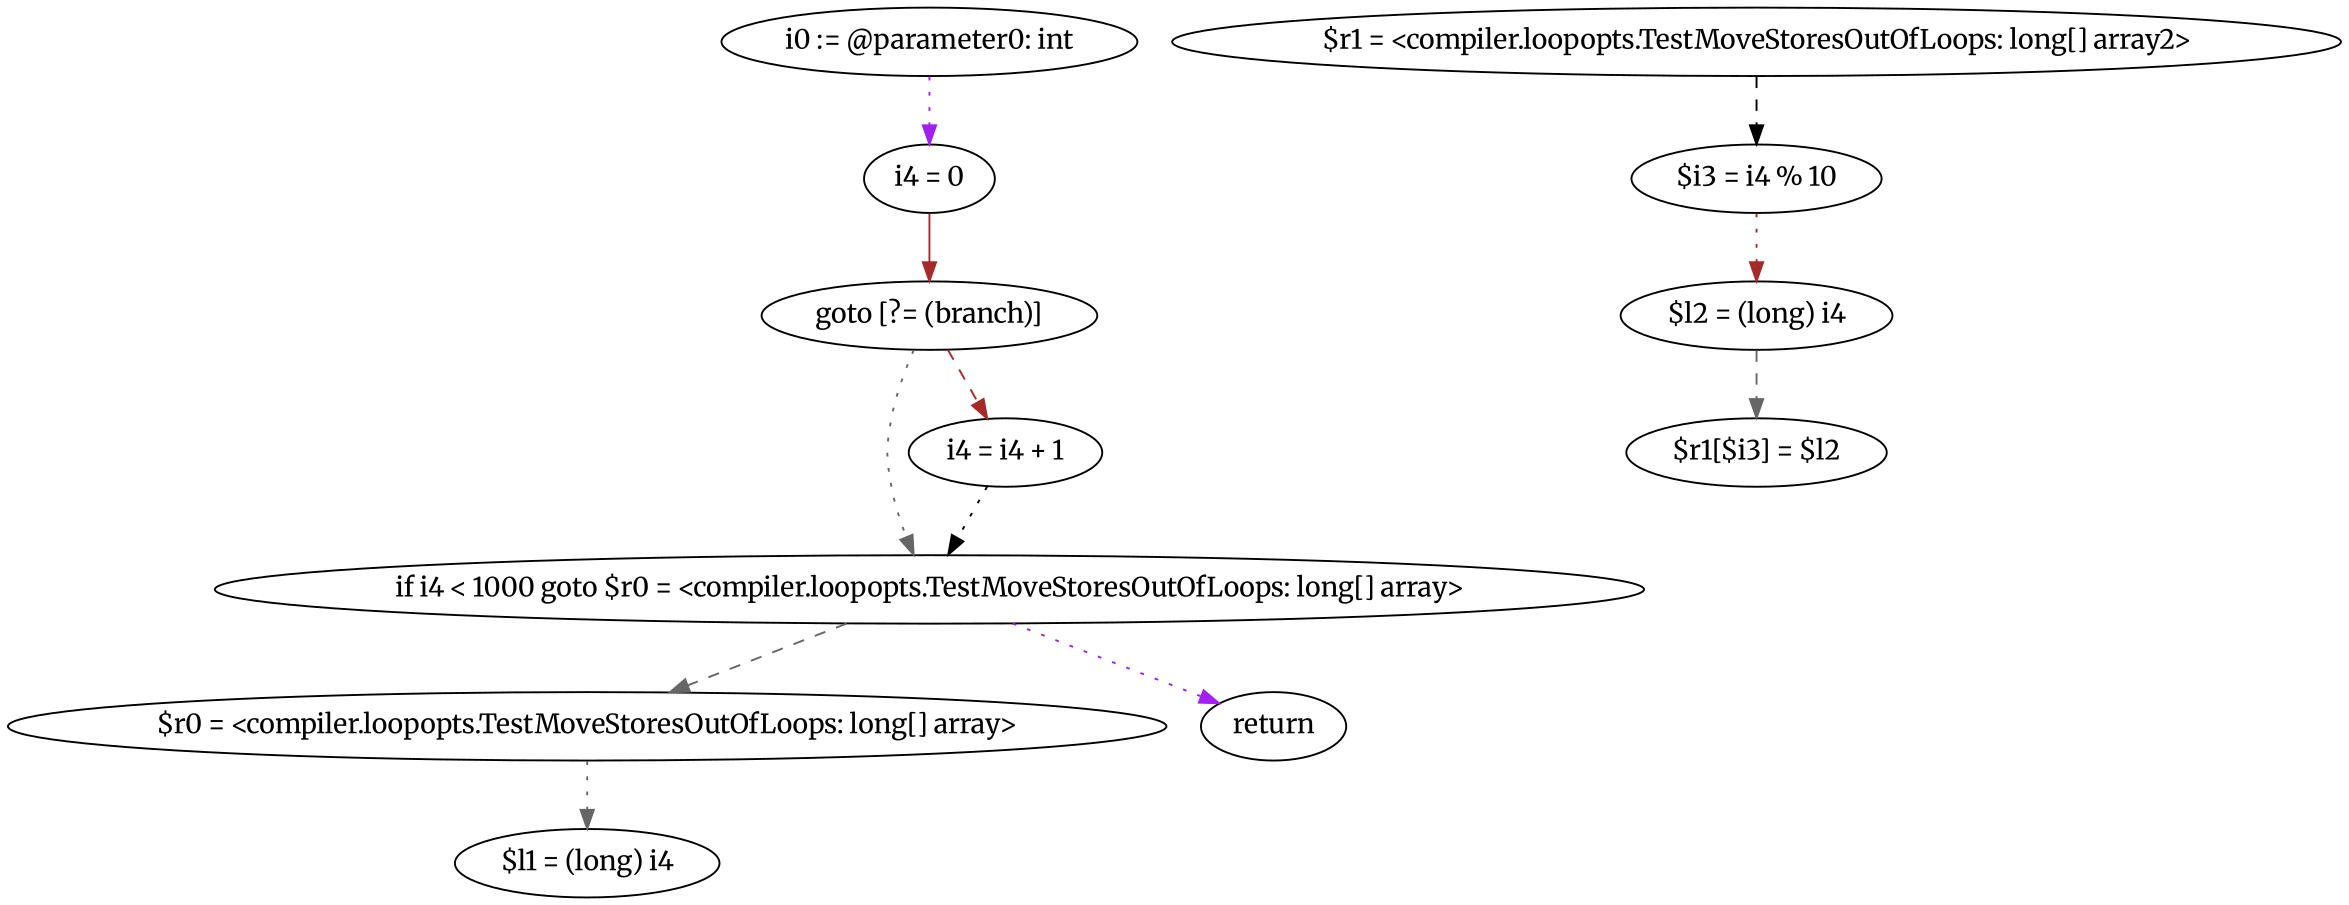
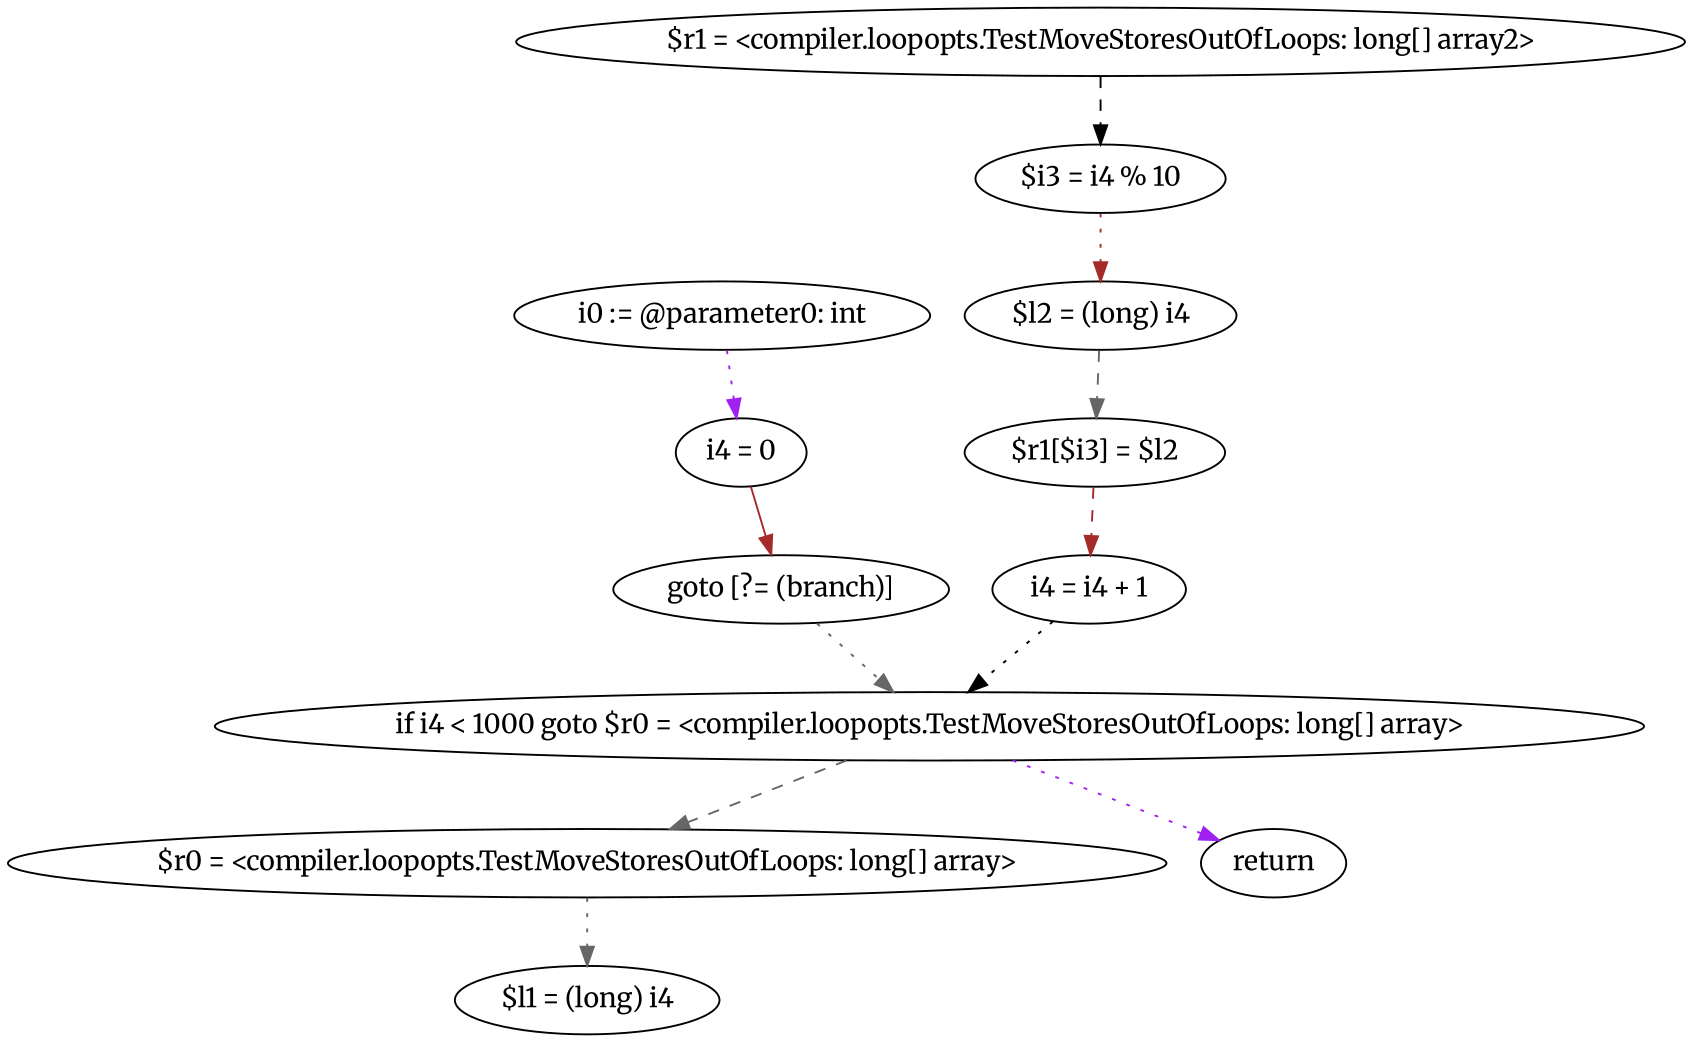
edge "goto [?= (branch)]" -> "i4 = i4 + 1": now "$r1[$i3] = $l2" -> "i4 = i4 + 1"
